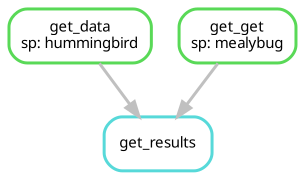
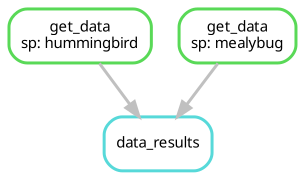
node "get_get sp: mealybug": label "get_get sp: mealybug" -> "get_data sp: mealybug"
node "get_results": label "get_results" -> "data_results"
